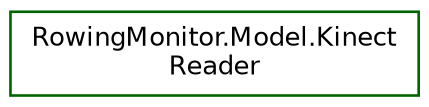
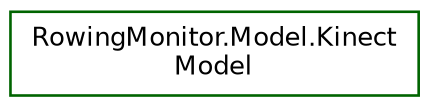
node "RowingMonitor.Model.Kinect Reader": label "RowingMonitor.Model.Kinect Reader" -> "RowingMonitor.Model.Kinect Model"
